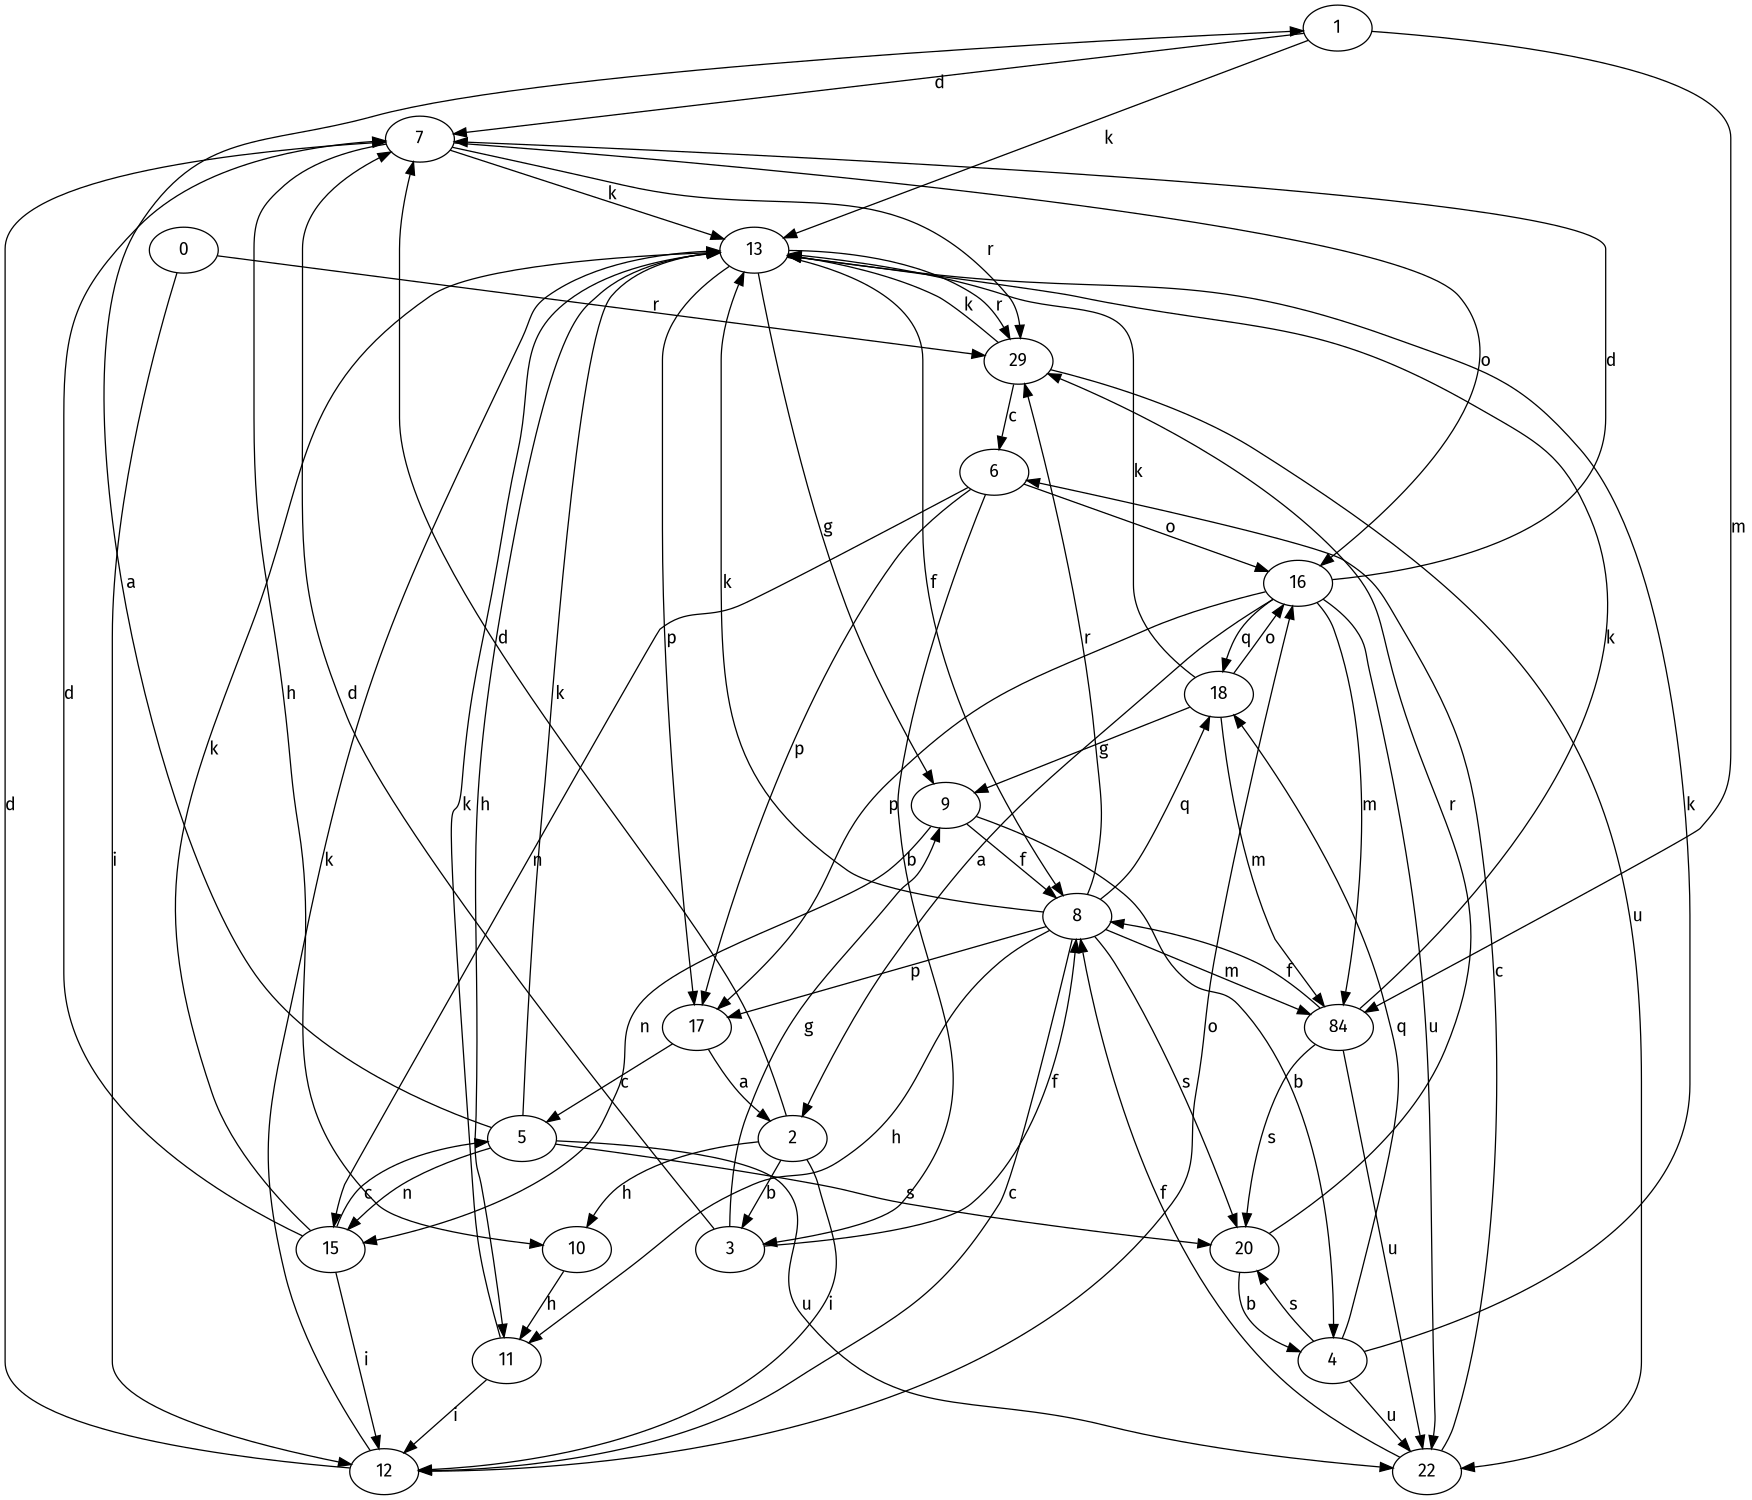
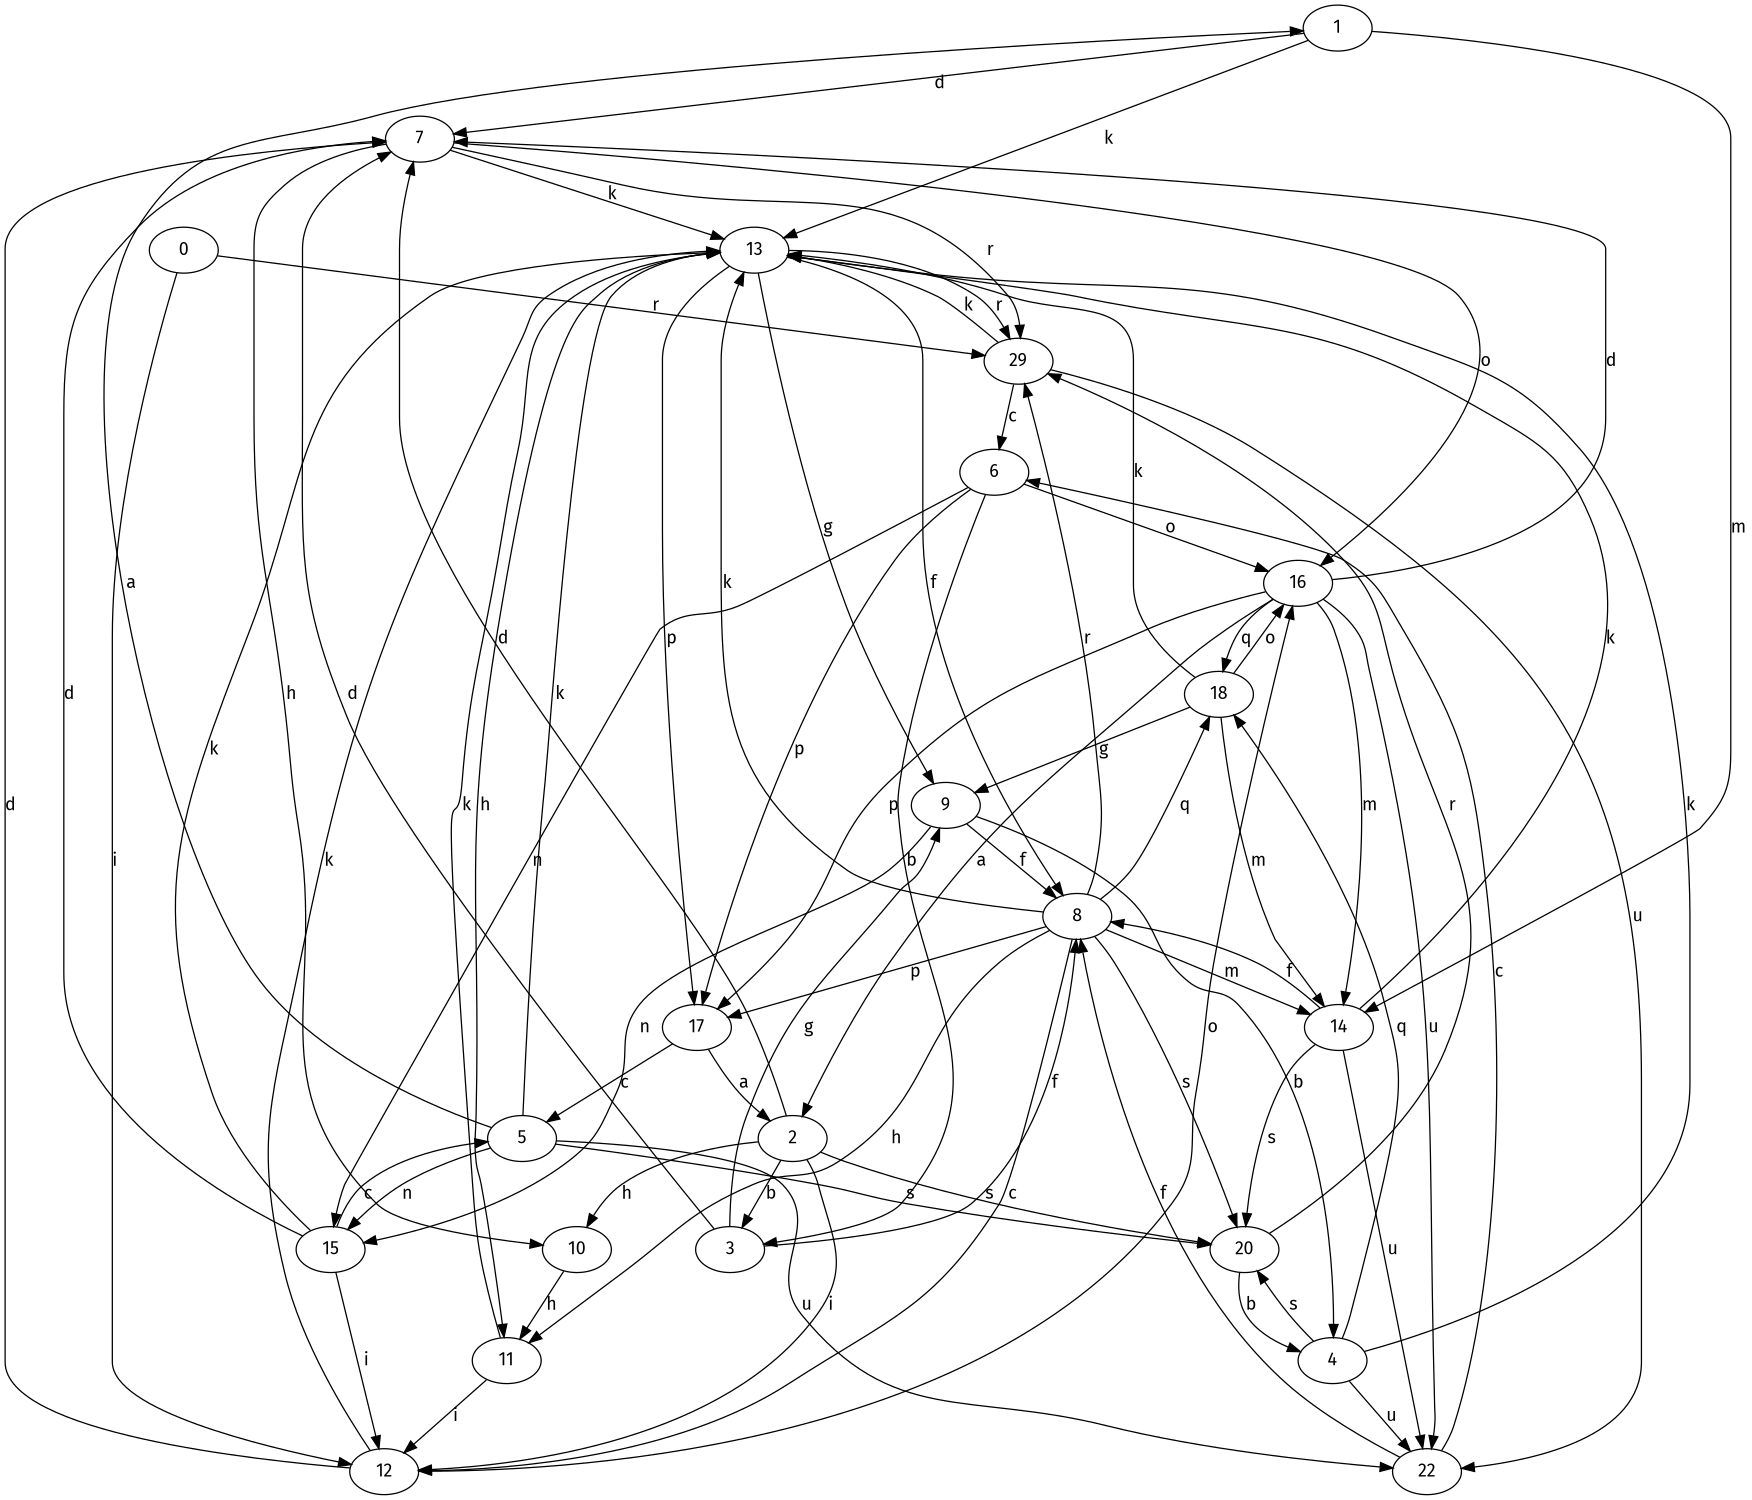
node "84": label "84" -> "14"
edge "2" -> "20": added, label "s"
